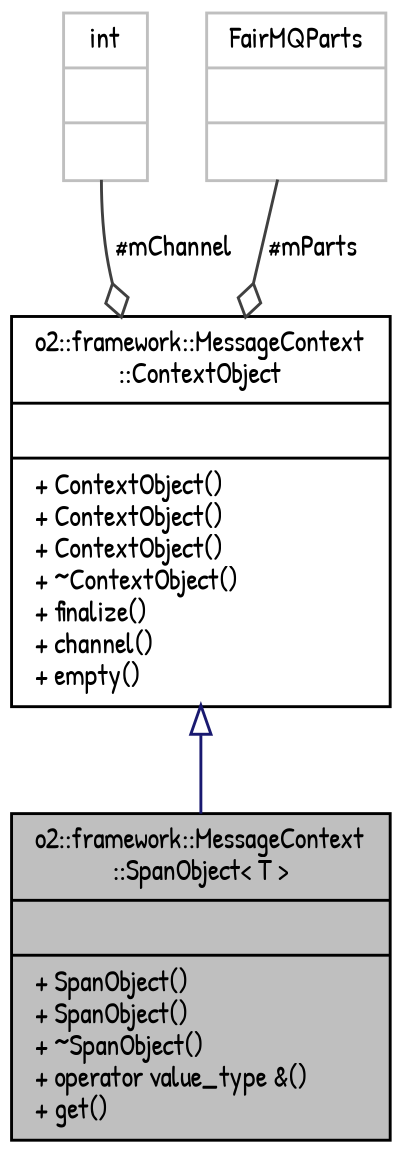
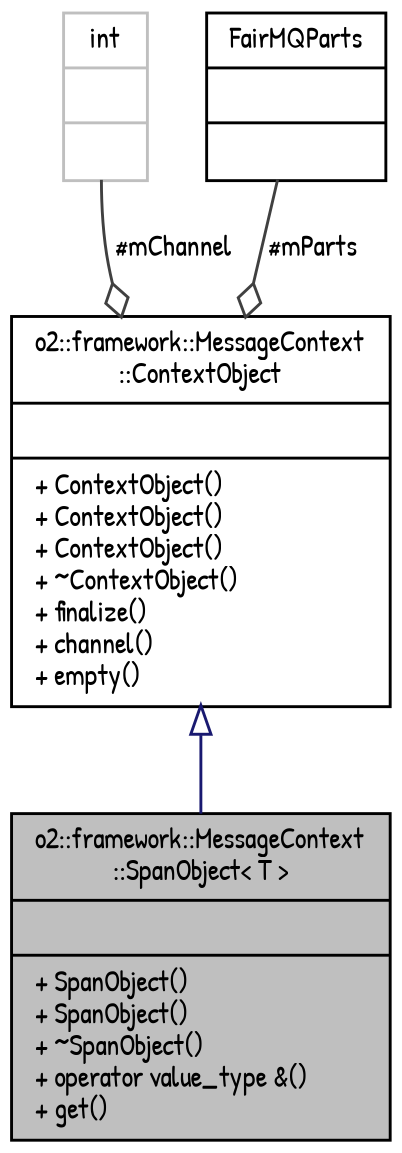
node "FairMQParts": color grey75 -> black
